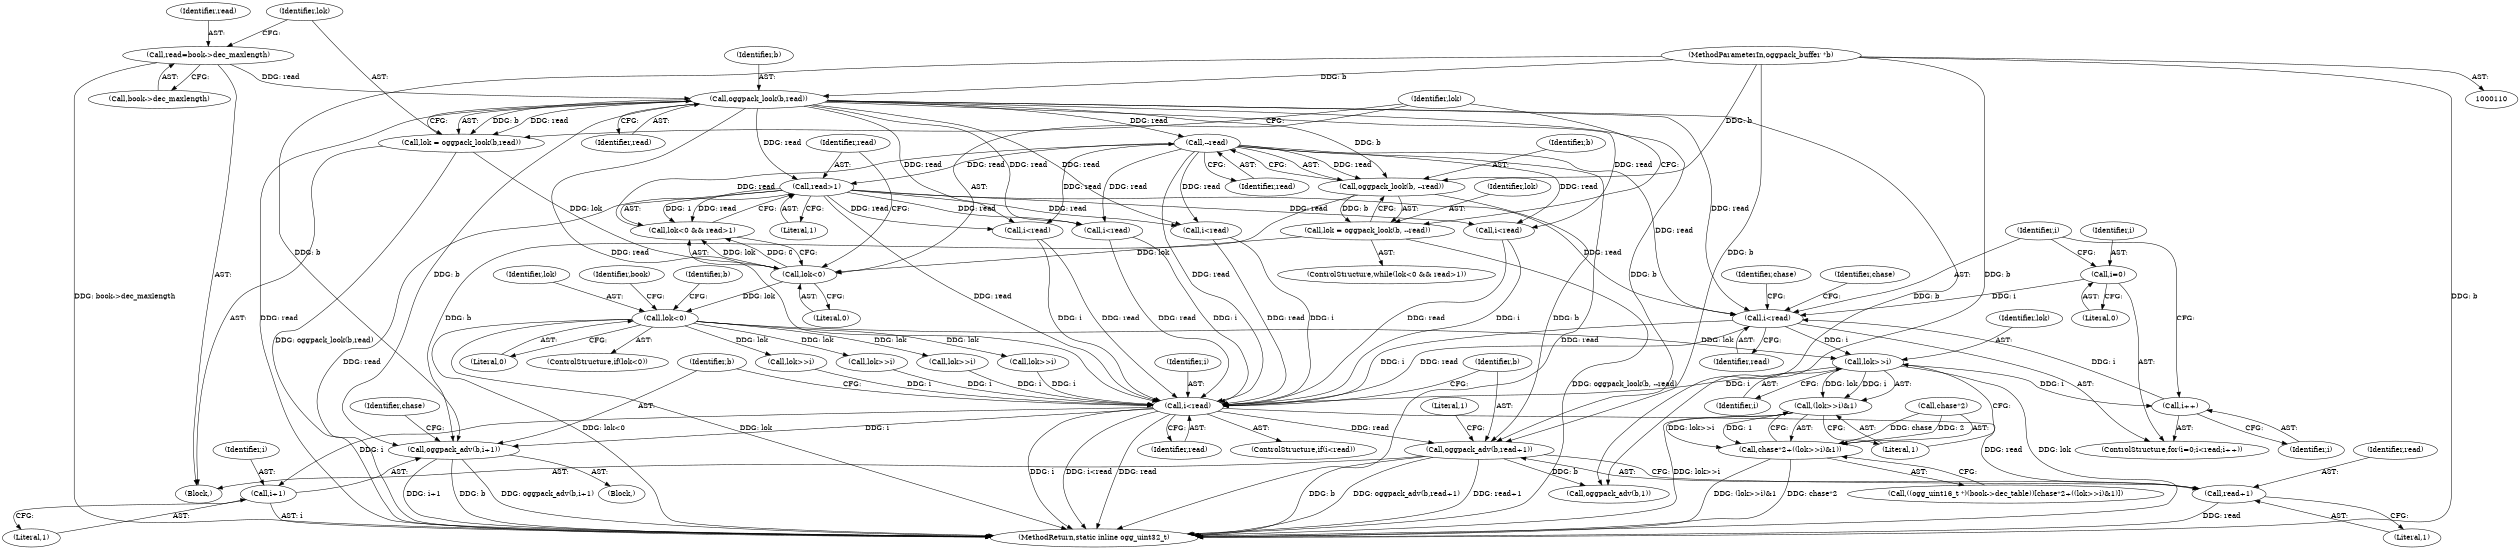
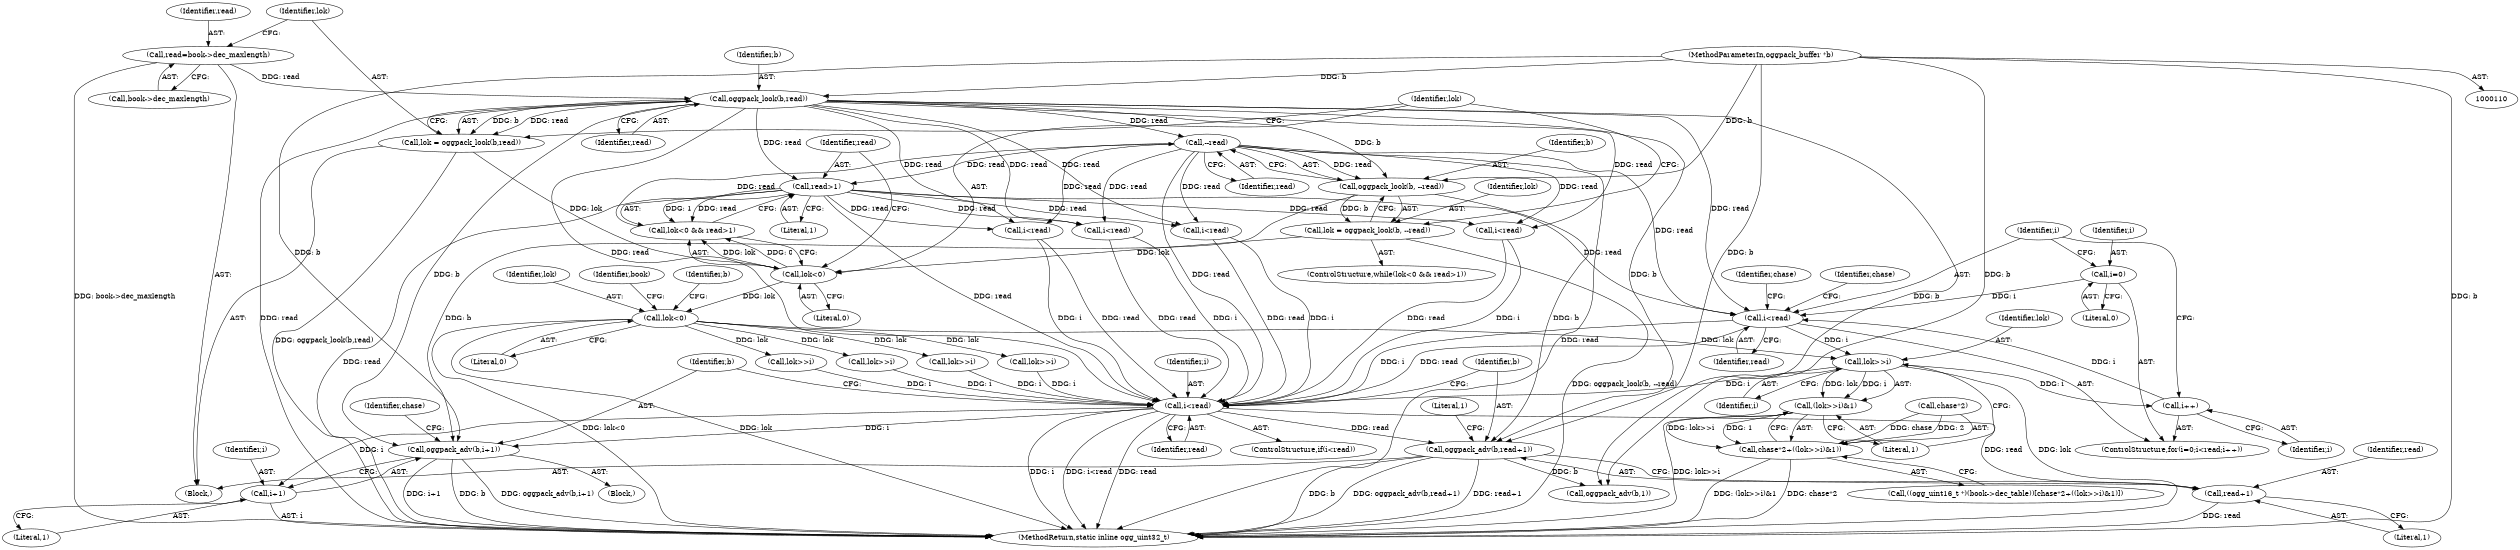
node "(ControlStructure,if(lok<0))": removed
edge "(Call,oggpack_adv(b,i+1))" -> "(Call,i+1)": added, label "CFG:"
